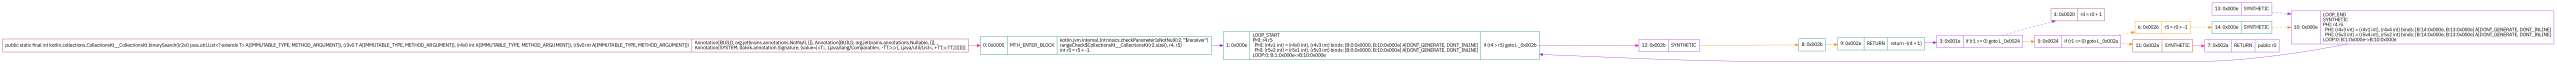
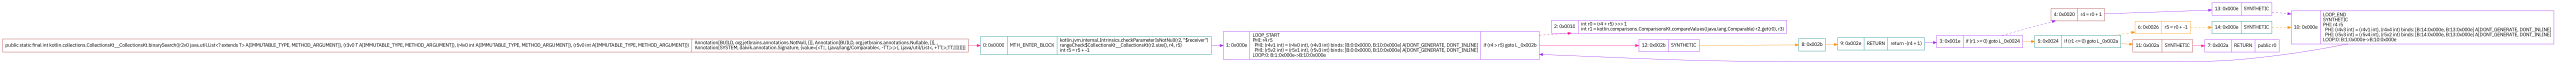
edge "4: 0x0020" -> "13: 0x000e": added
node "2: 0x0010": added
node "5: 0x0024": color purple -> teal
node "1: 0x000e": color teal -> purple
